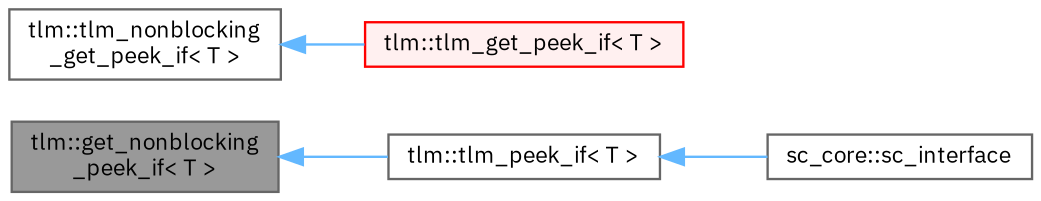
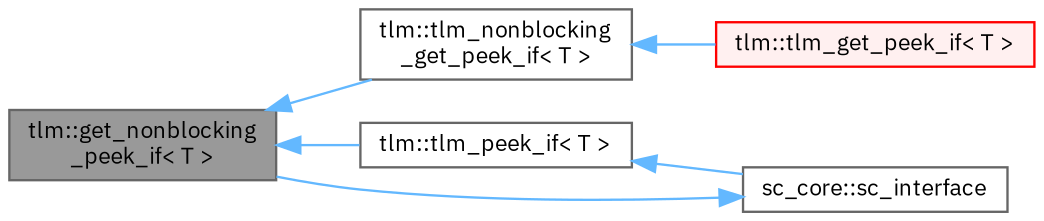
edge "tlm::tlm_nonblocking _get_peek_if< T >" -> "tlm::get_nonblocking _peek_if< T >": added
edge "tlm::get_nonblocking _peek_if< T >" -> "sc_core::sc_interface": added
